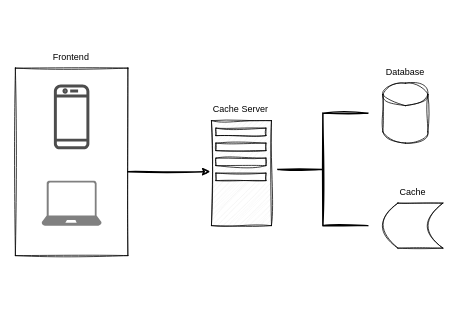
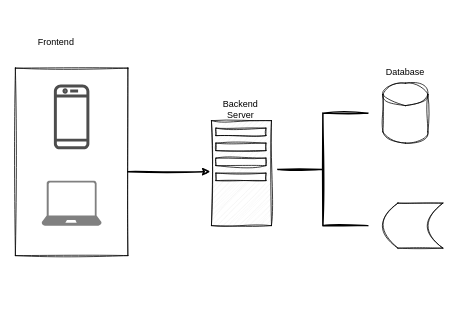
node "Frontend": moved (72, 57) -> (57, 42)
node "Cache Server": label "Cache Server" -> "Backend Server"
node "Cache": removed
